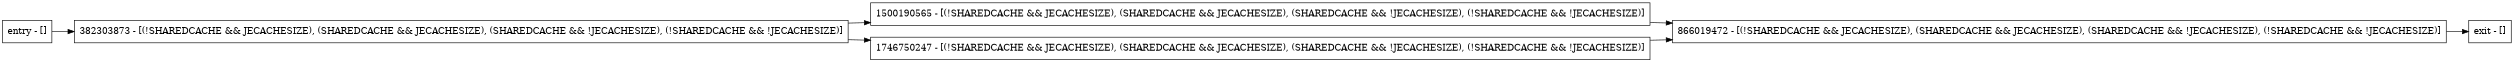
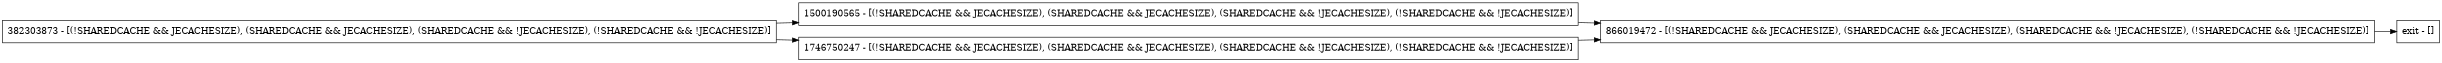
node "entry - []": removed
